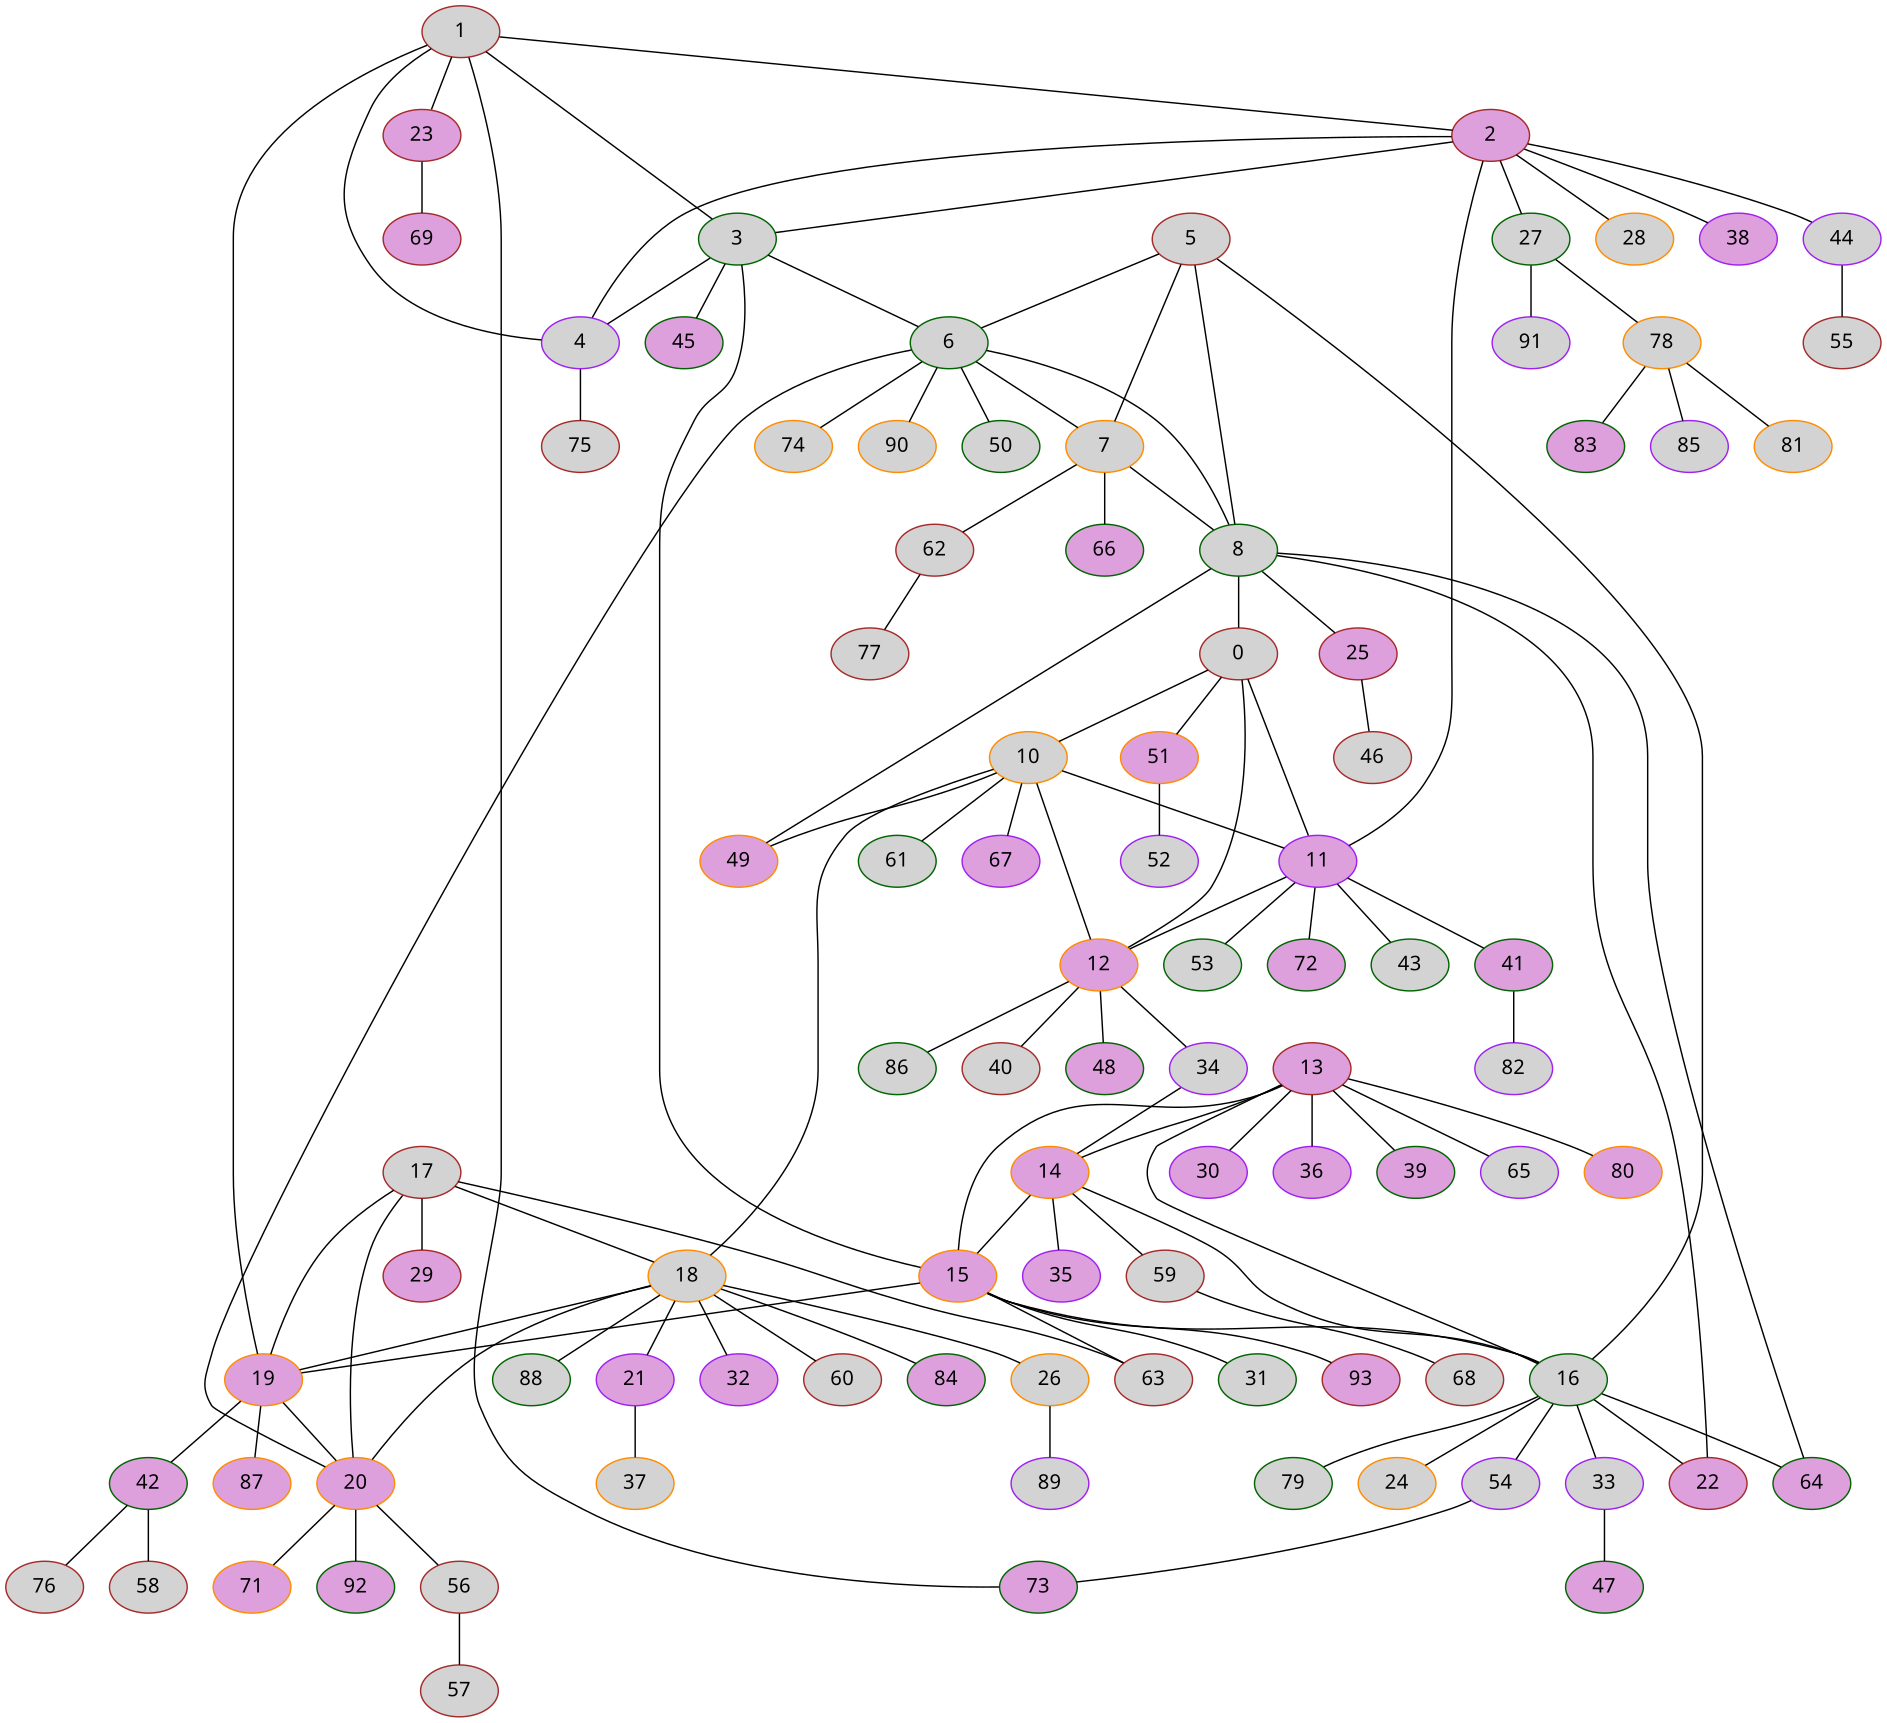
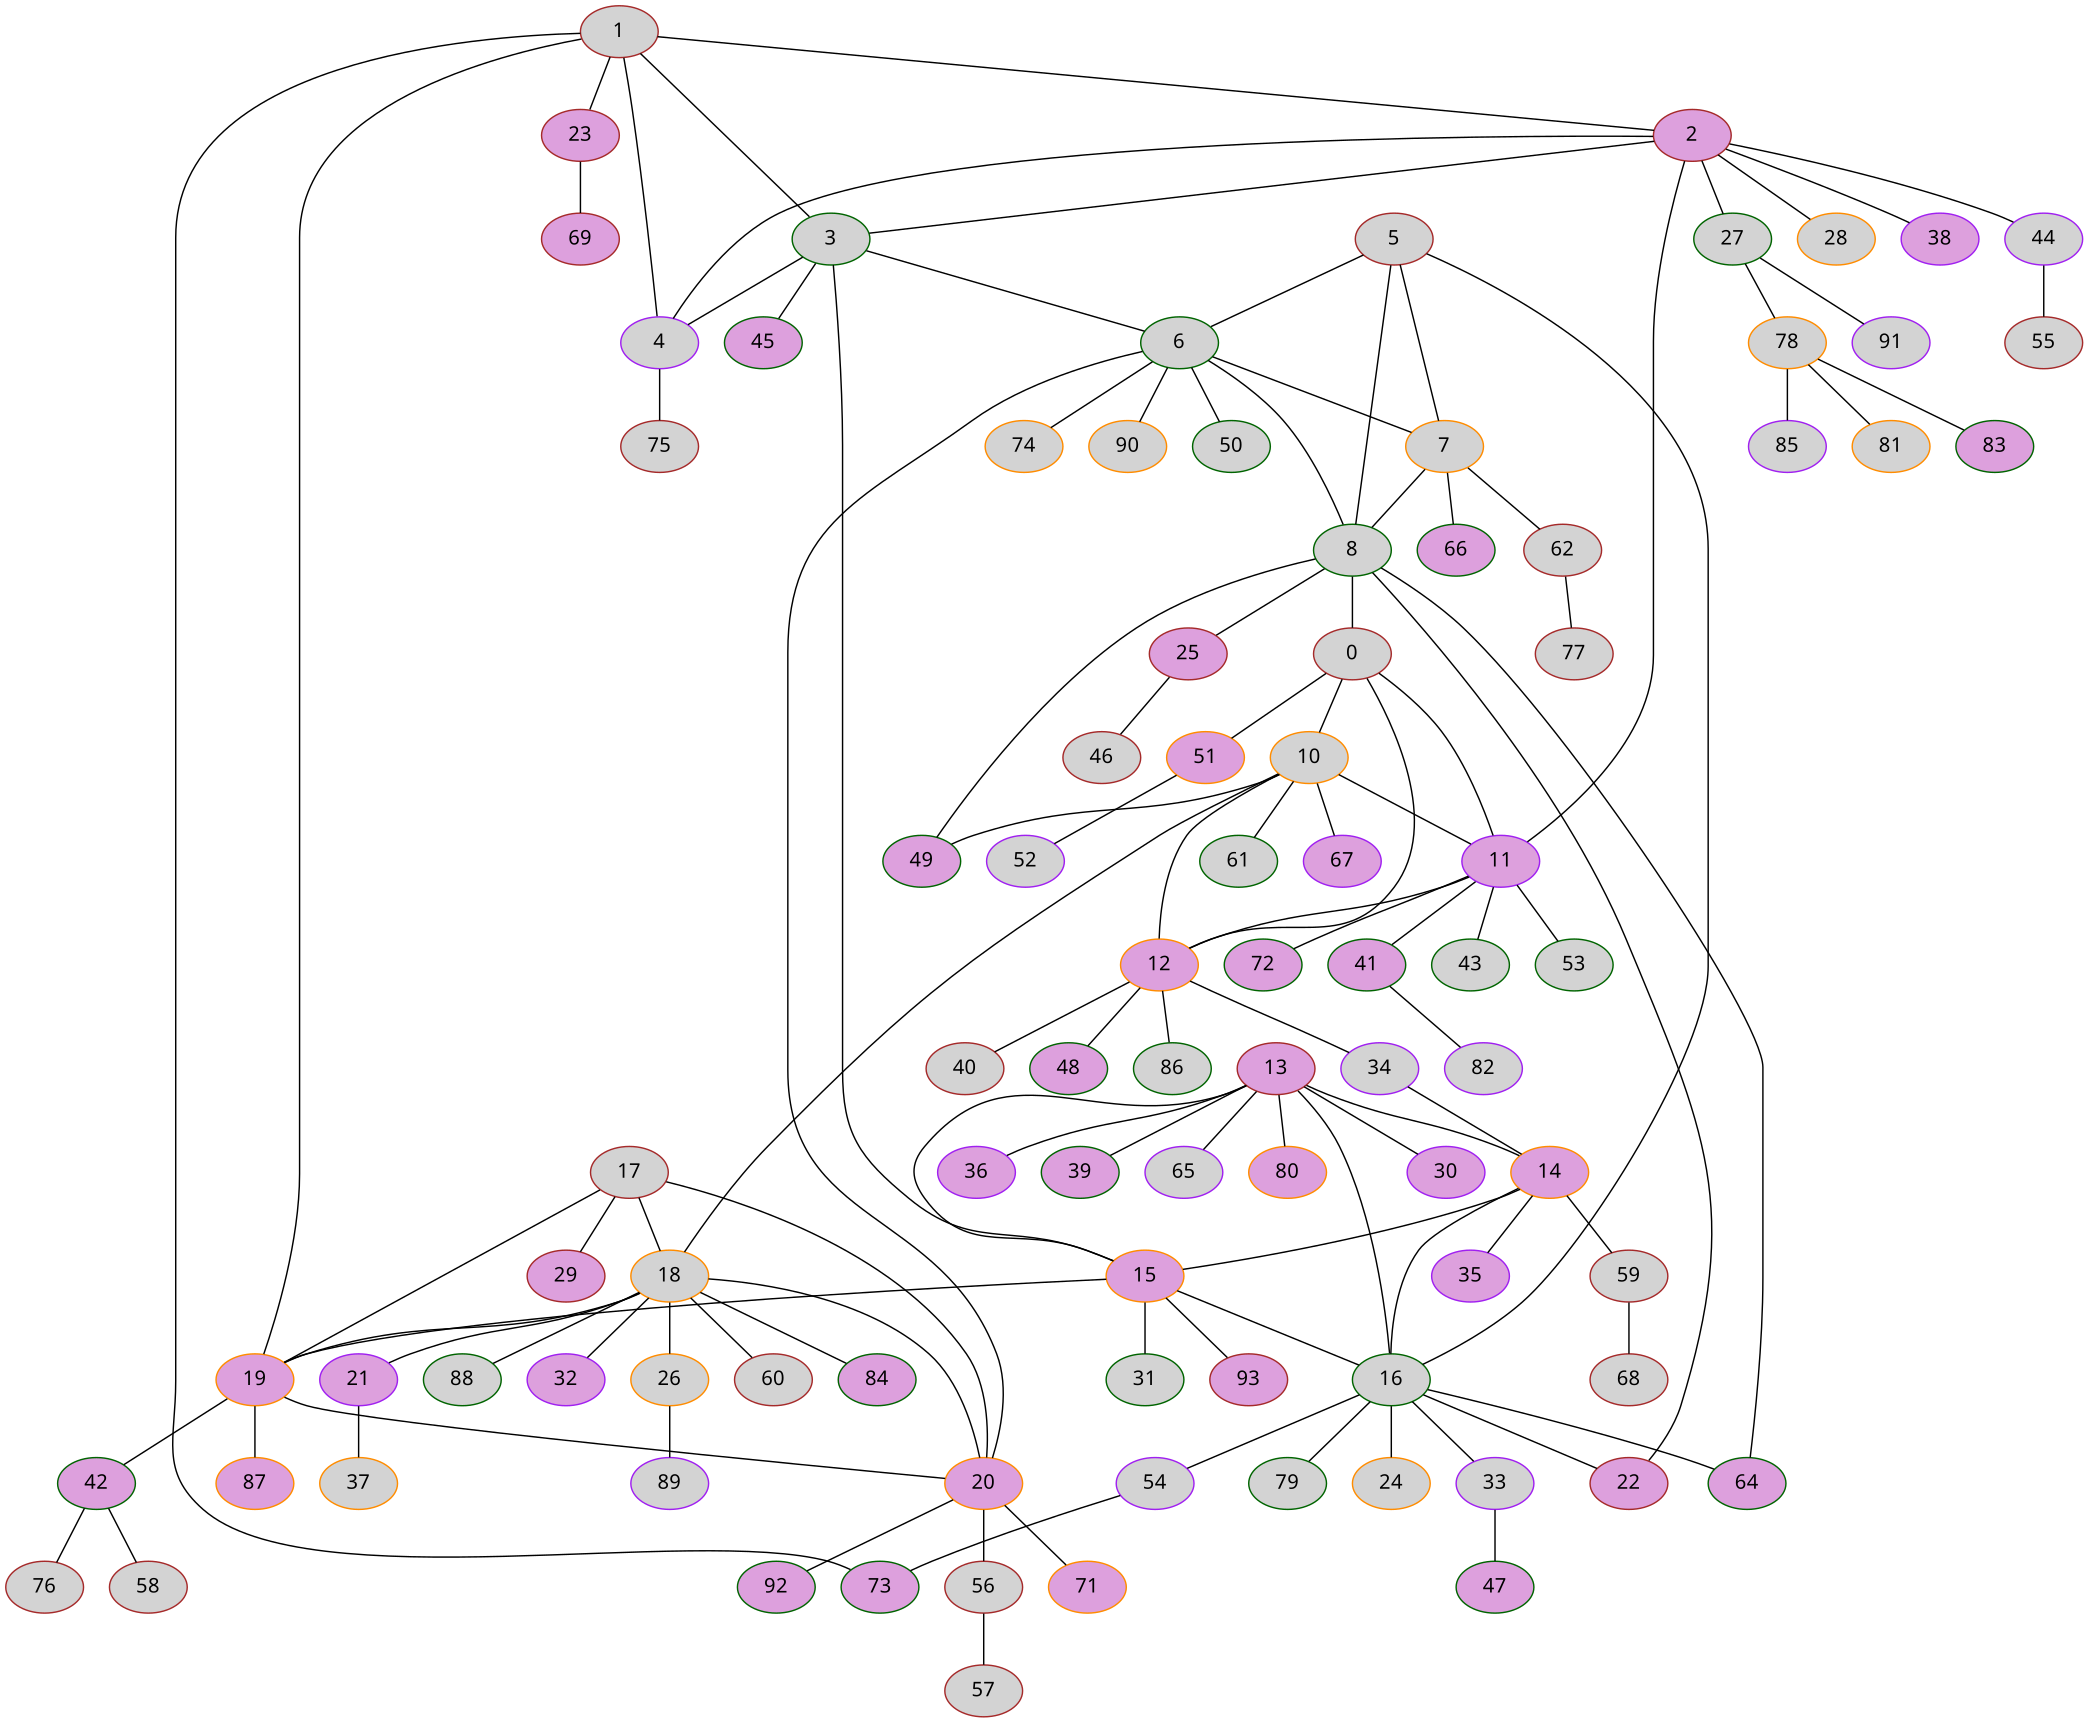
node "49": color darkorange -> darkgreen
node "63": removed
